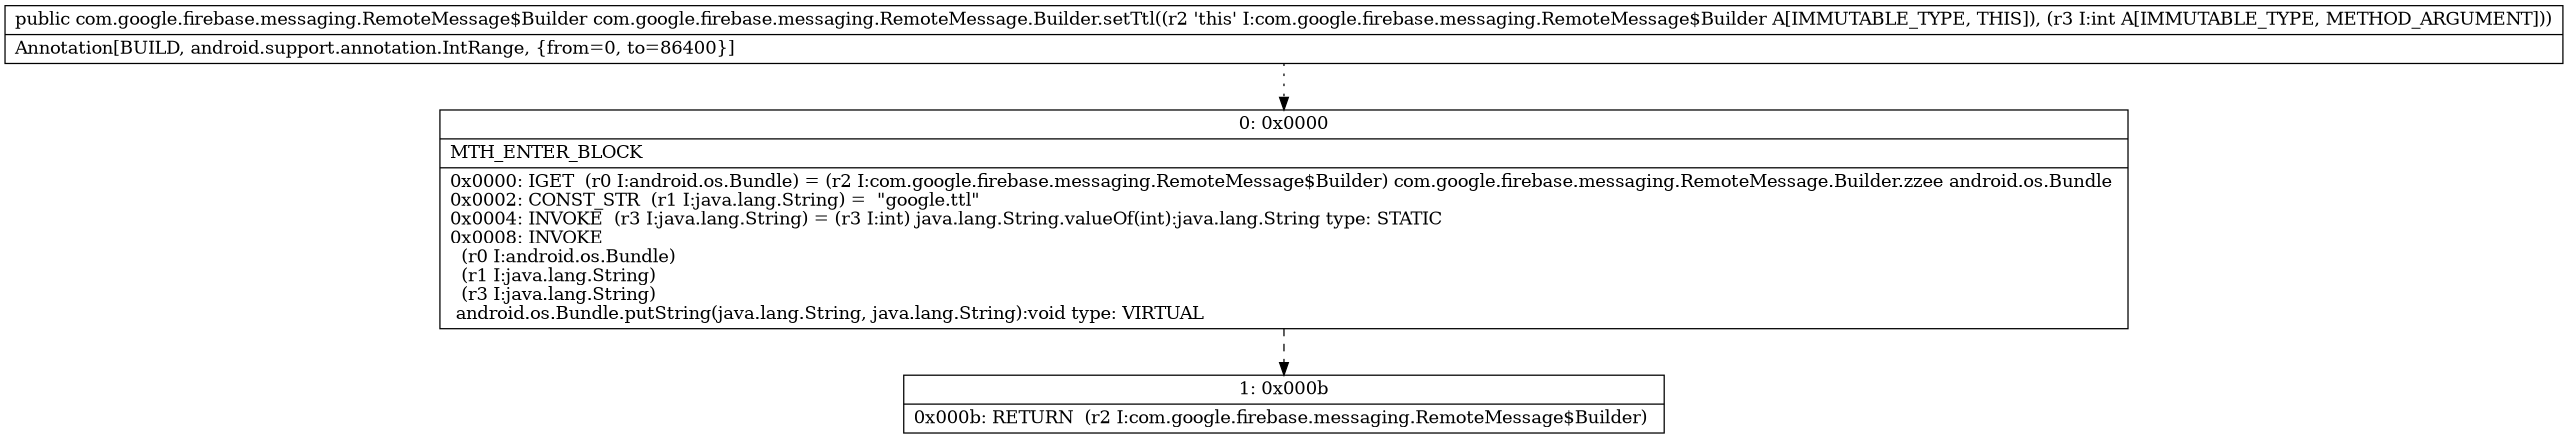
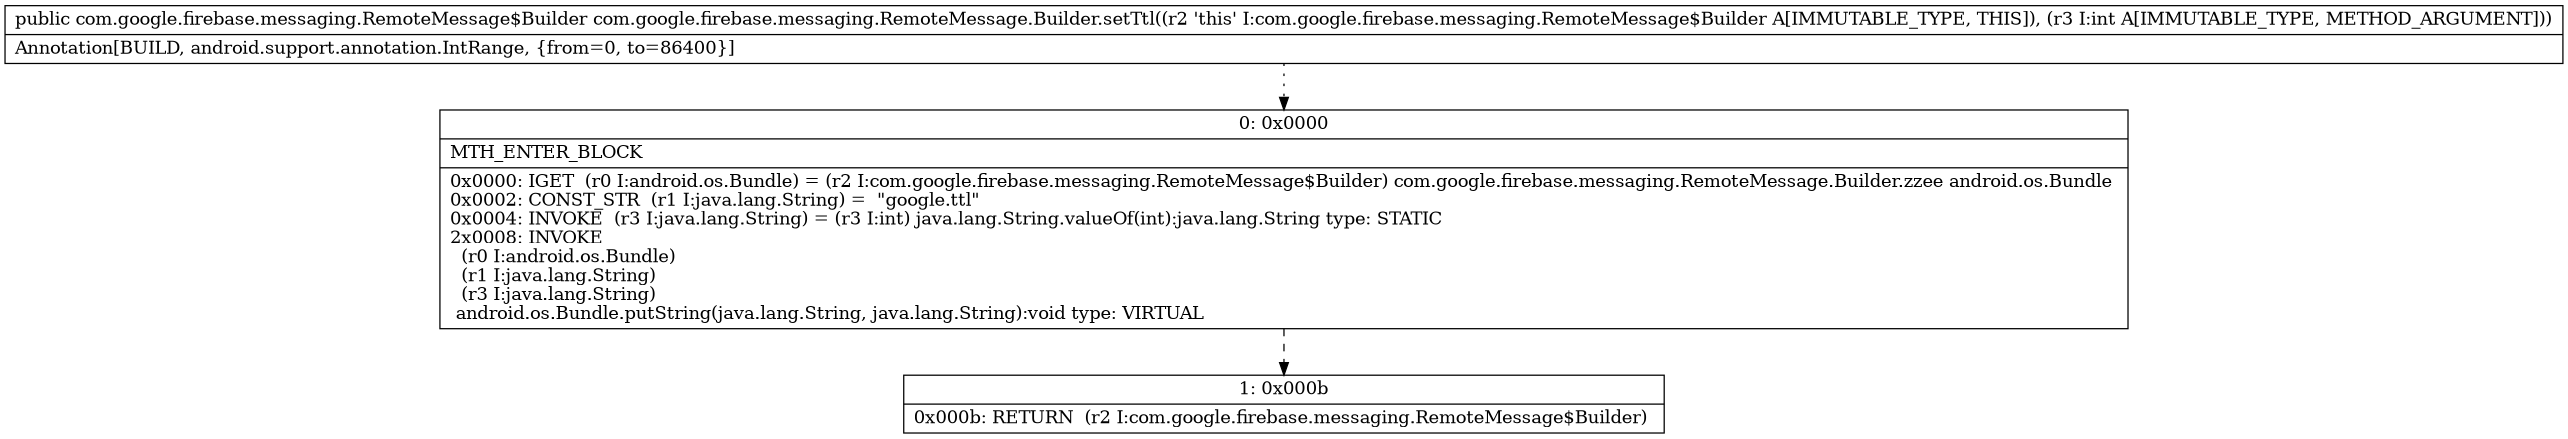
node "0: 0x0000": text "0x0008: INVOKE" -> "2x0008: INVOKE"
